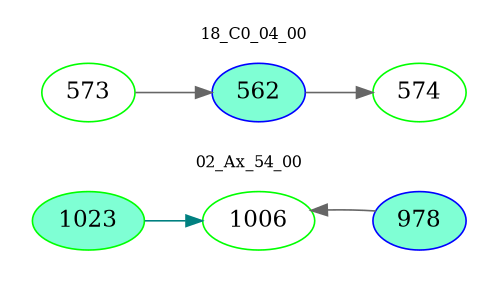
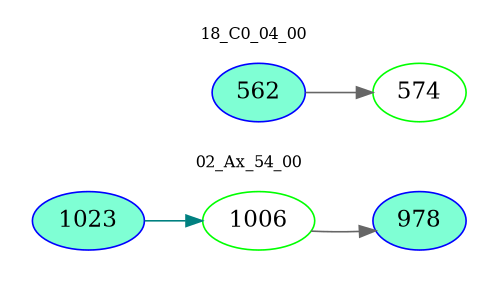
node "573": removed
edge "978" -> "1006": reversed
node "1023": color green -> blue
